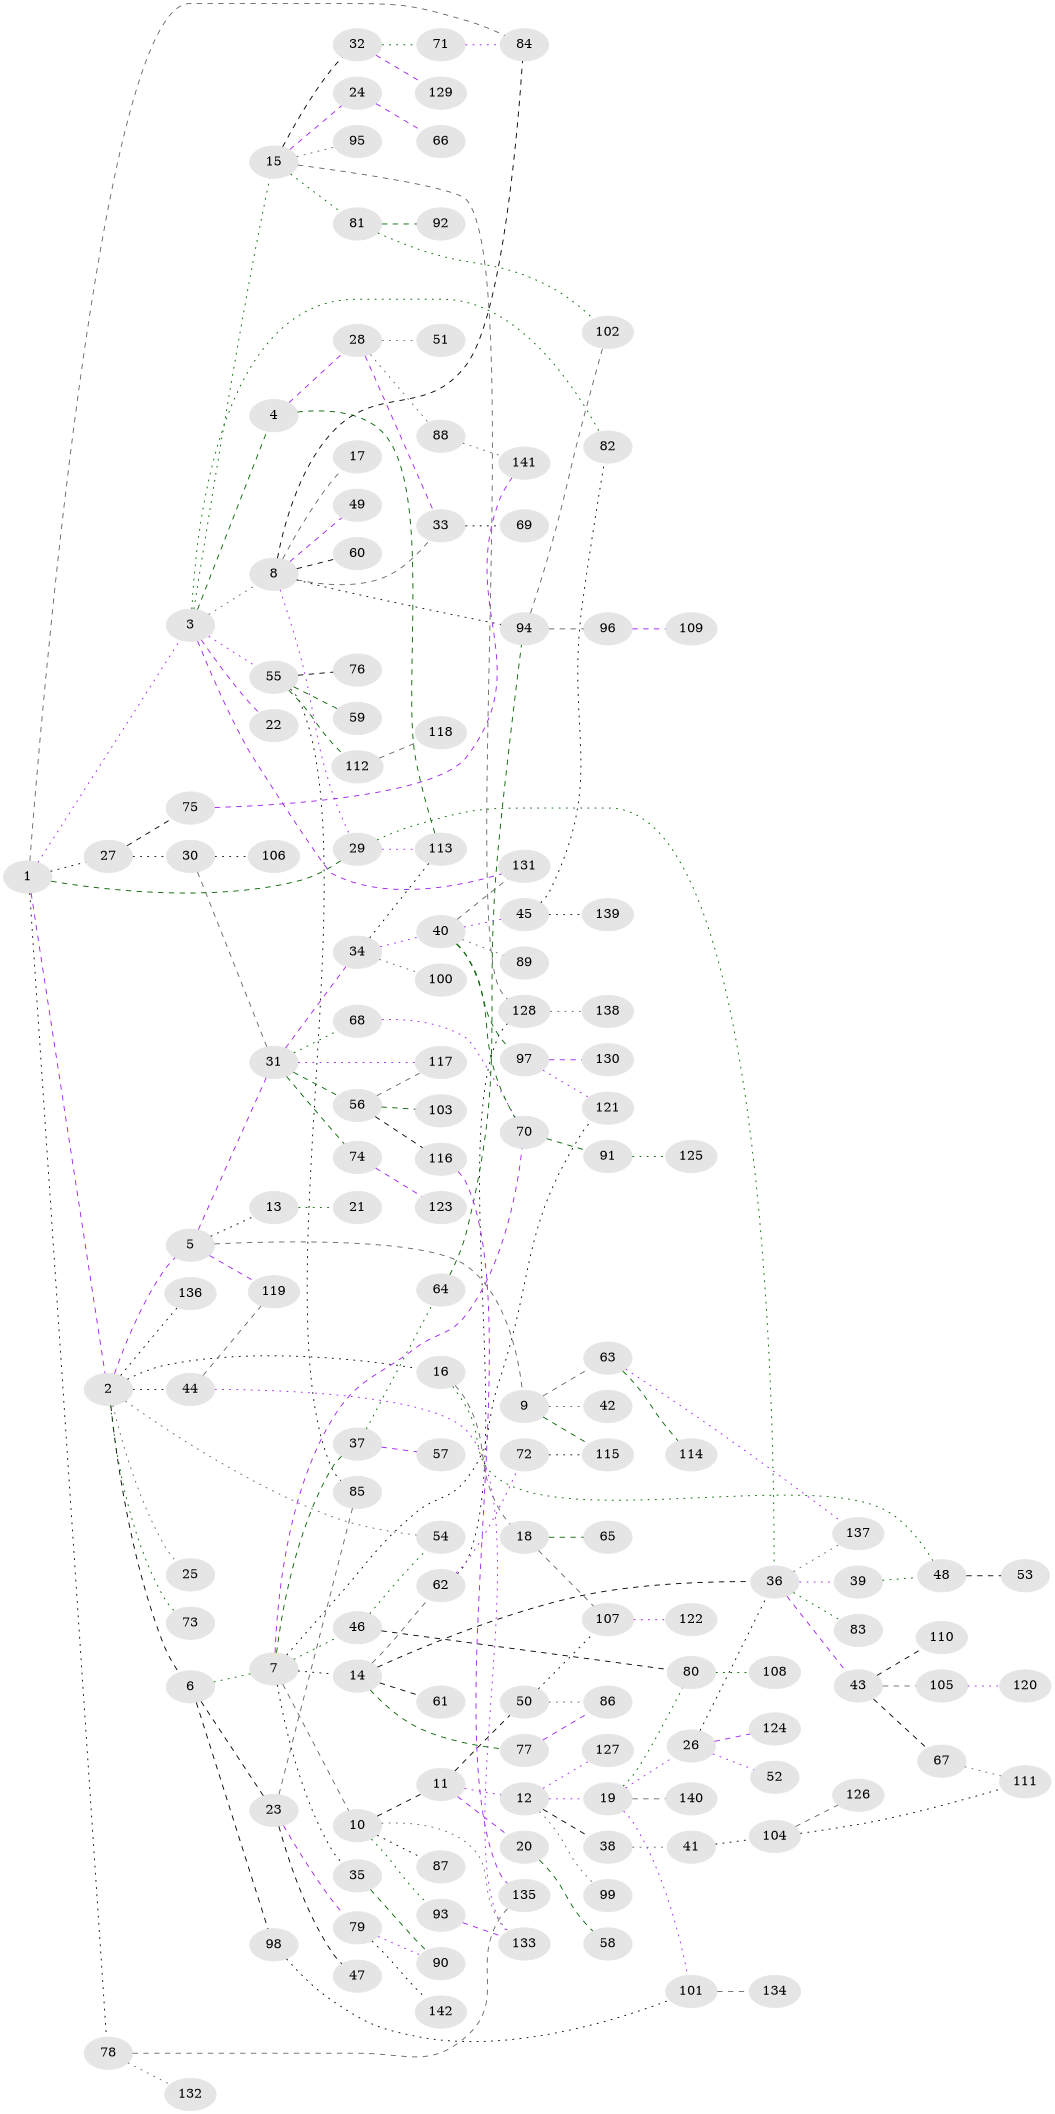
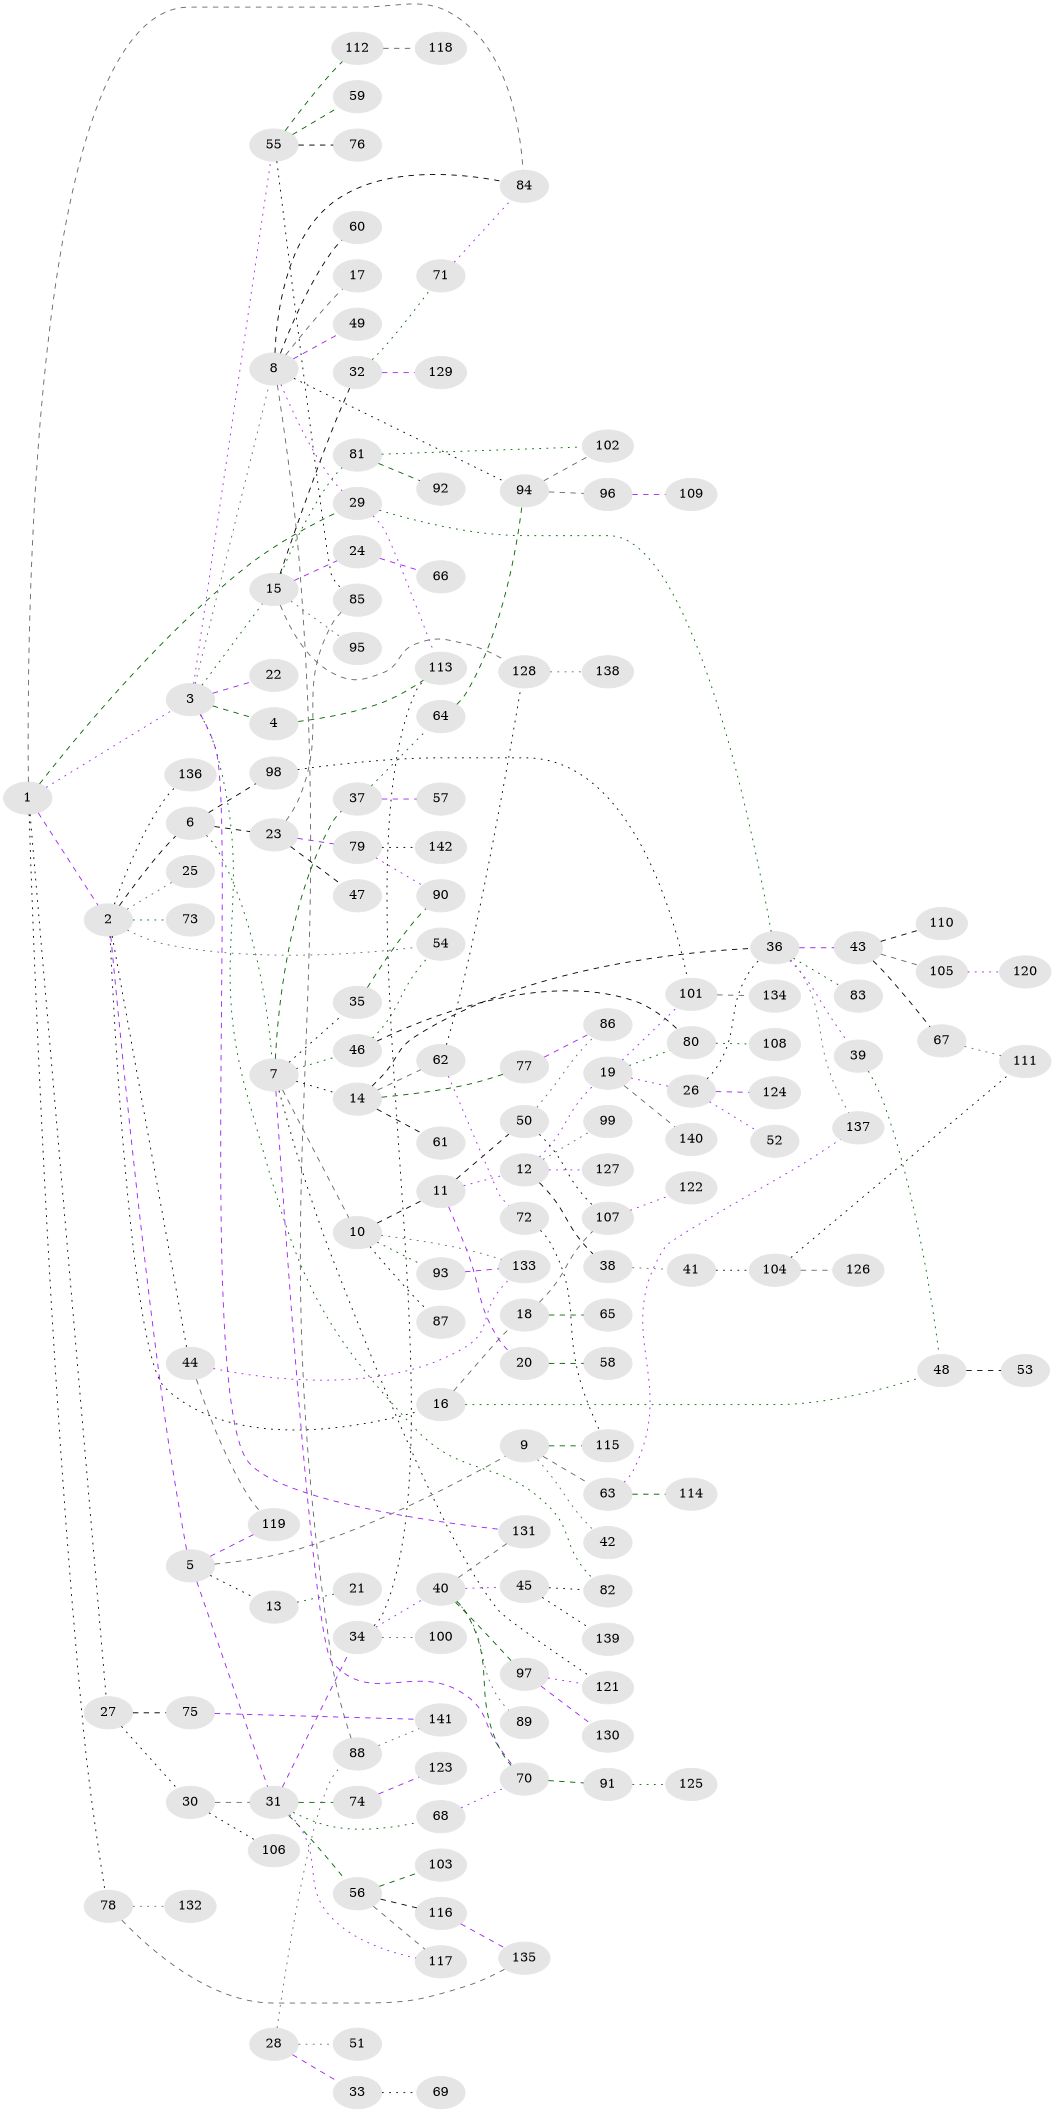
edge "28" -- "4": removed
edge "33" -- "8": now "88" -- "8"
